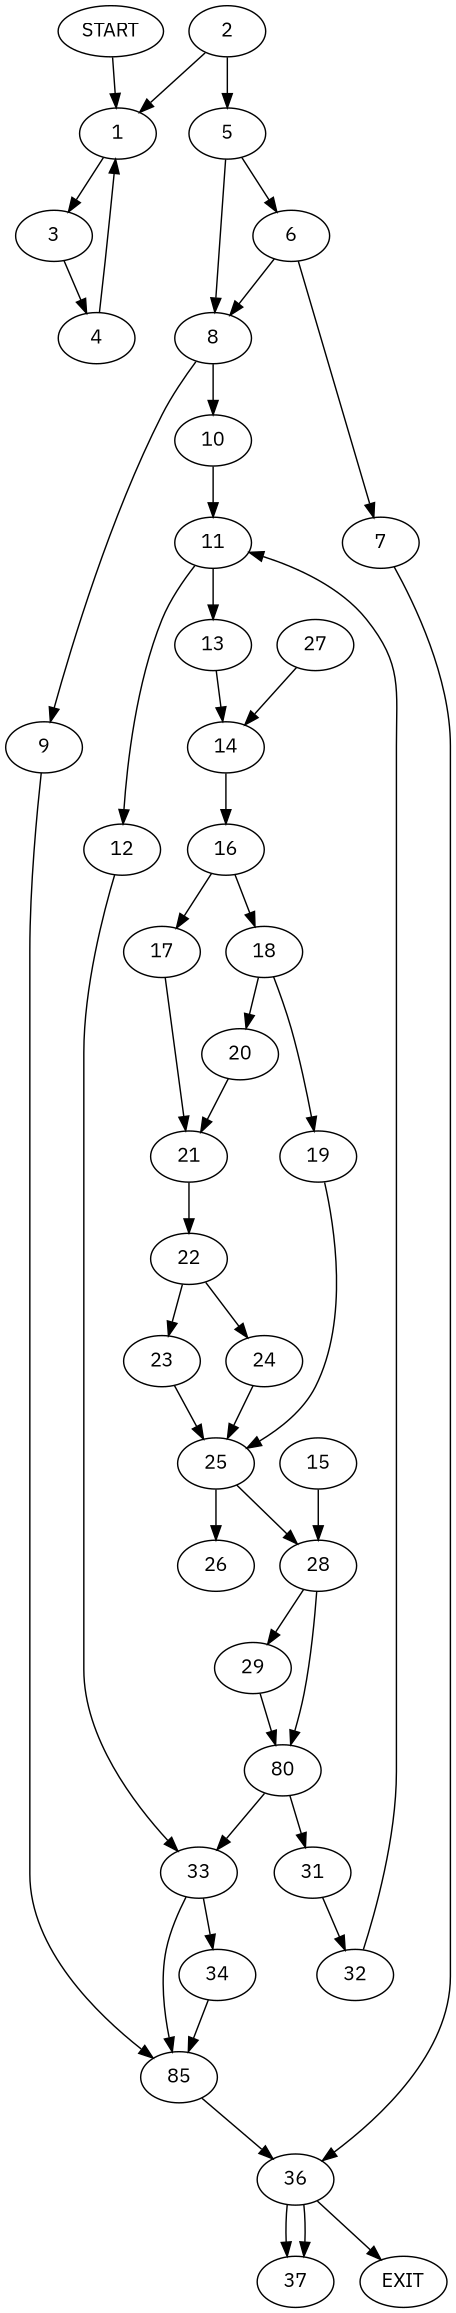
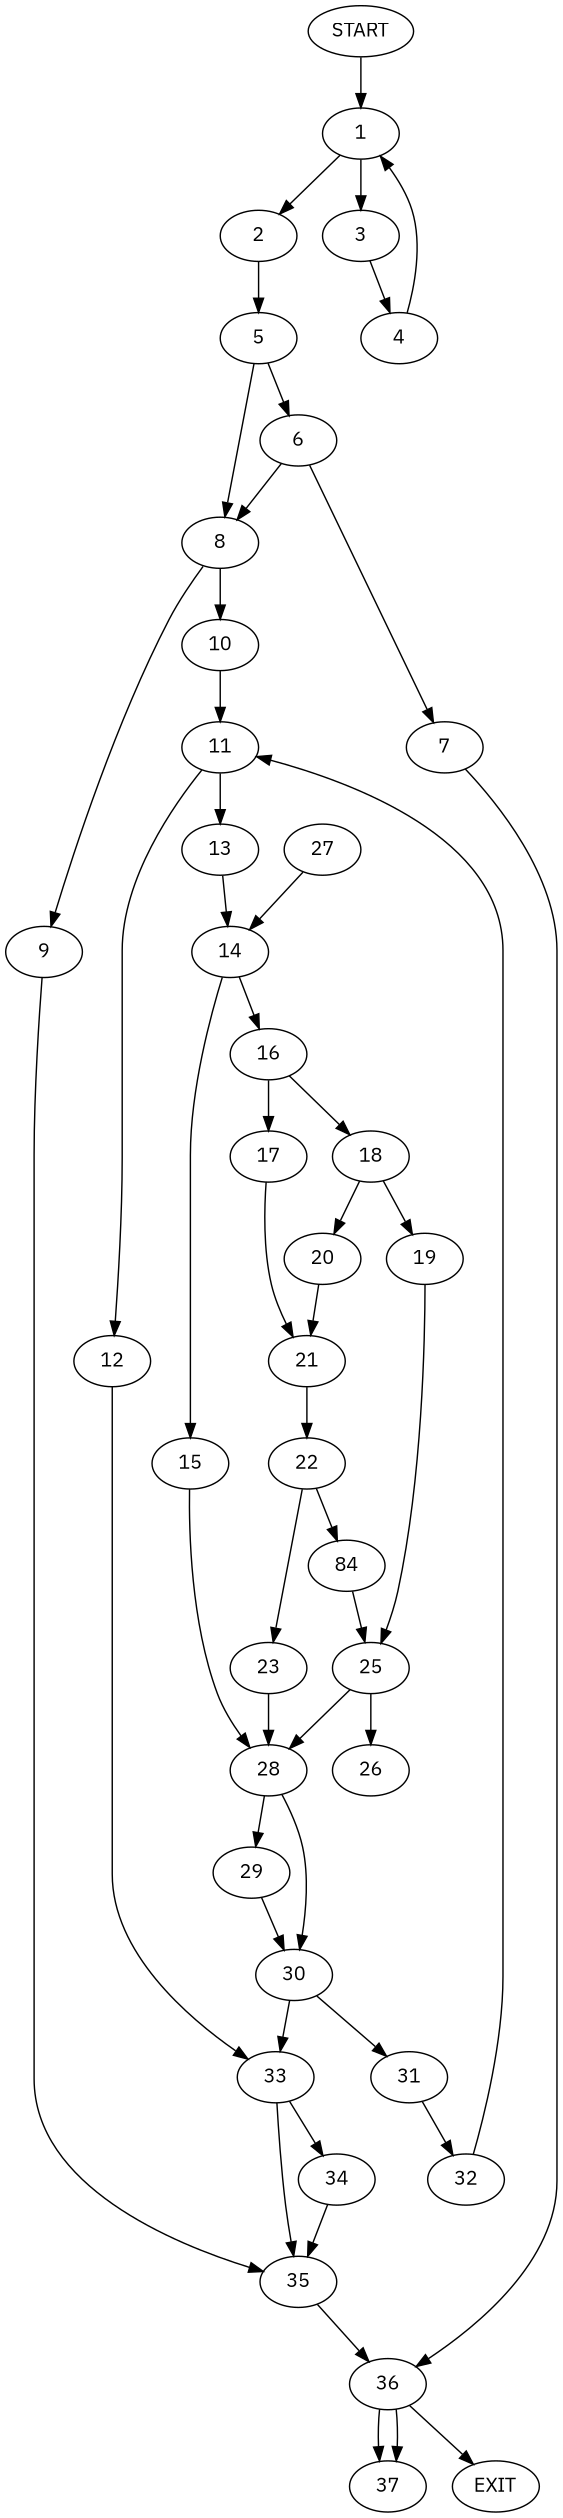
edge "2" -> "1": reversed
edge "14" -> "15": added
node "24": label "24" -> "84"
edge "23" -> "25": now "23" -> "28"
node "80": label "80" -> "30"
node "85": label "85" -> "35"
